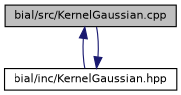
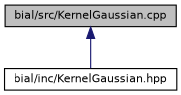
edge "bial/src/KernelGaussian.cpp" -> "bial/inc/KernelGaussian.hpp": removed
